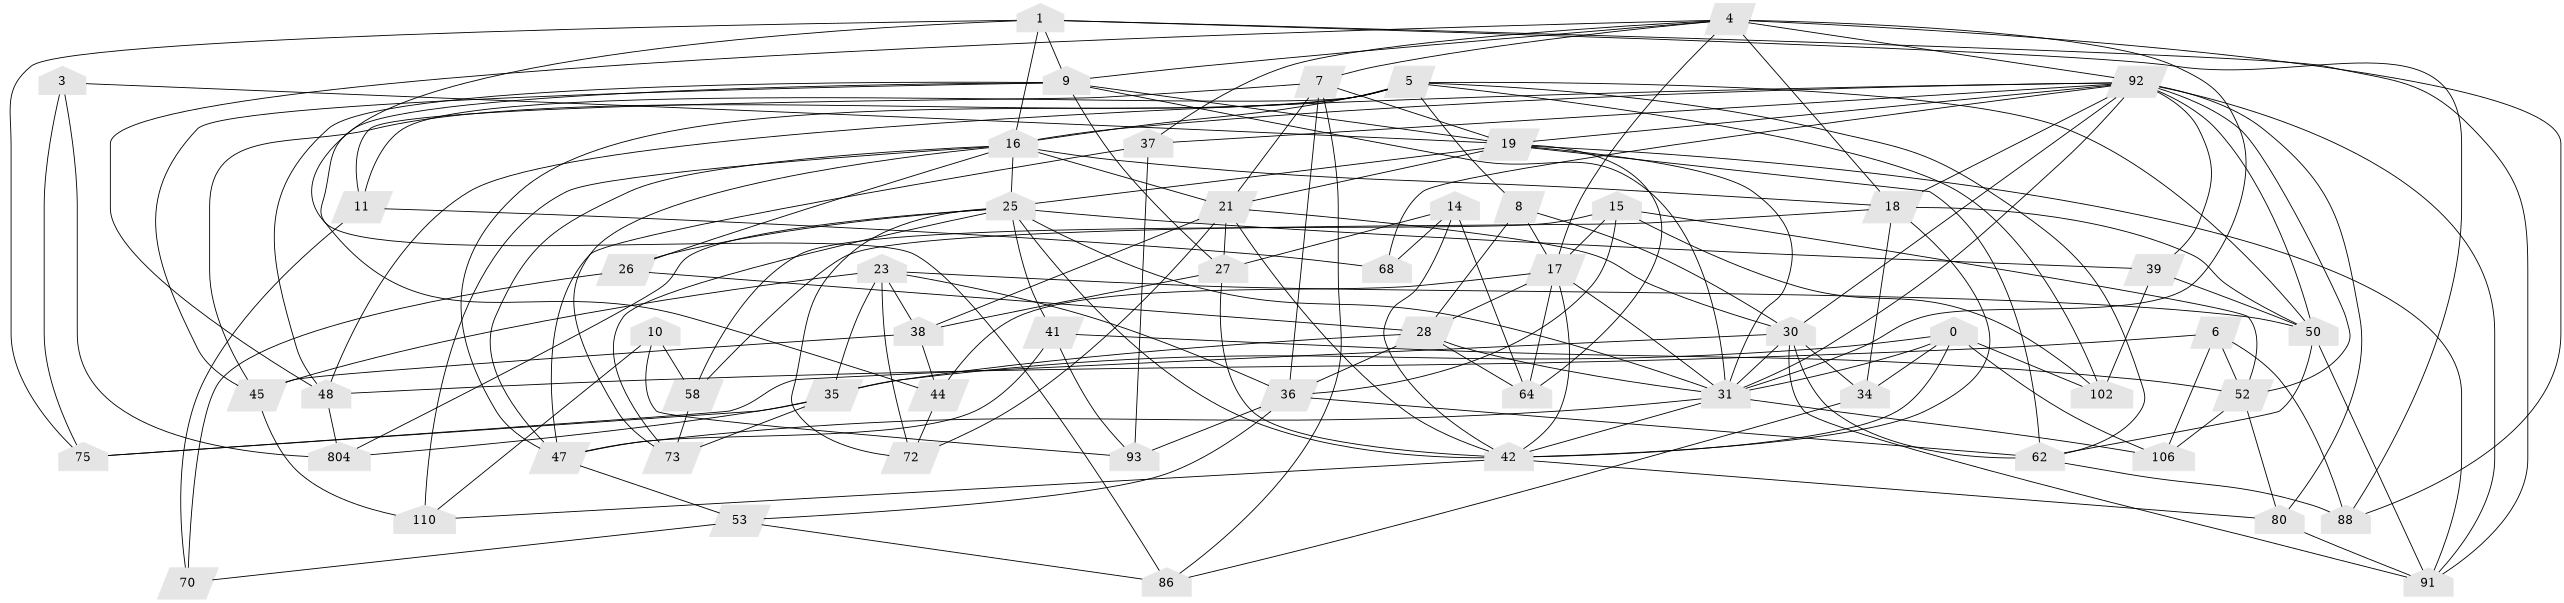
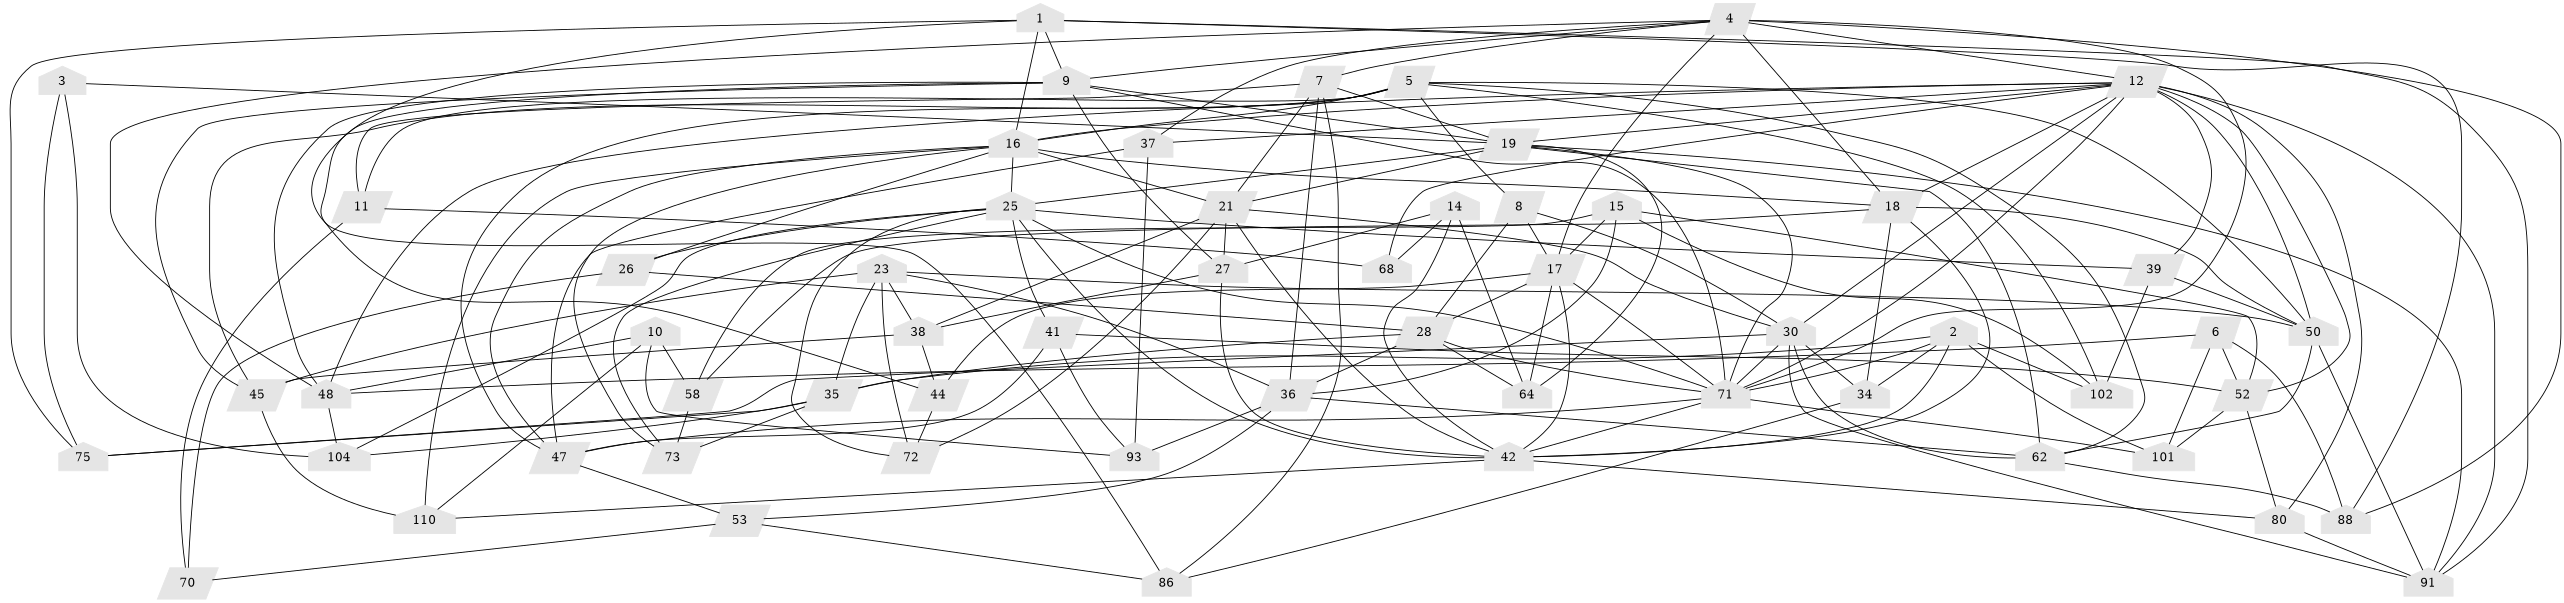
node "92": label "92" -> "12"
node "0": label "0" -> "2"
edge "10" -- "48": added
node "31": label "31" -> "71"
node "804": label "804" -> "104"
node "106": label "106" -> "101"
